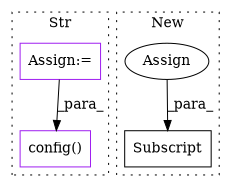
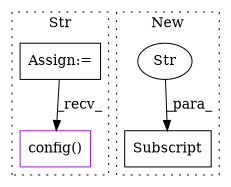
node "Assign:=": color purple -> black
node "Assign": label "Assign" -> "Str"
edge "Assign:=" -> "config()": label "_para_" -> "_recv_"
